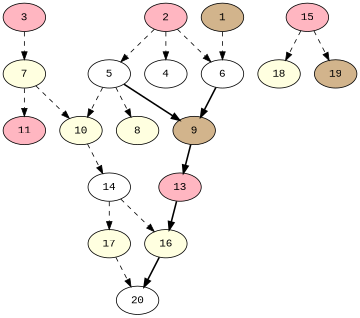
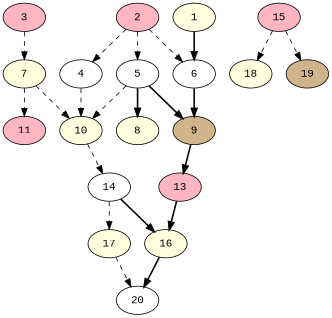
node "1": fillcolor tan -> lightyellow
edge "1" -> "6": style dashed -> bold
edge "4" -> "10": added
edge "5" -> "8": style dashed -> bold
edge "14" -> "16": style dashed -> bold
